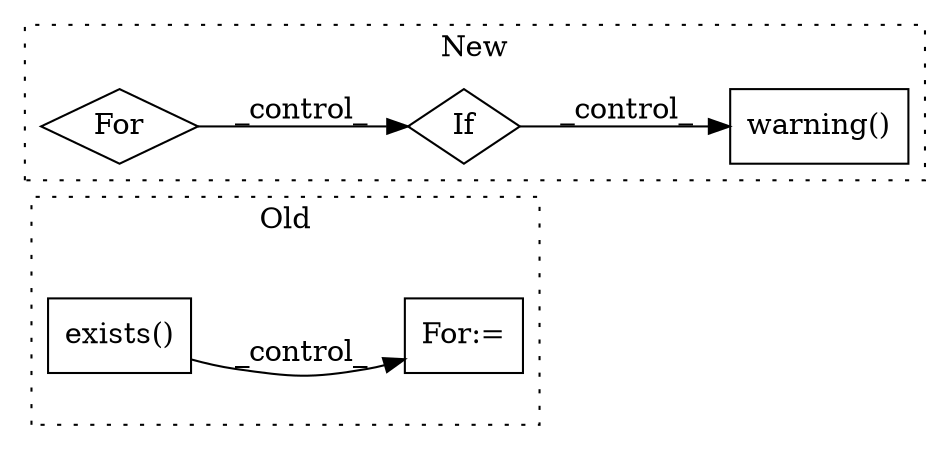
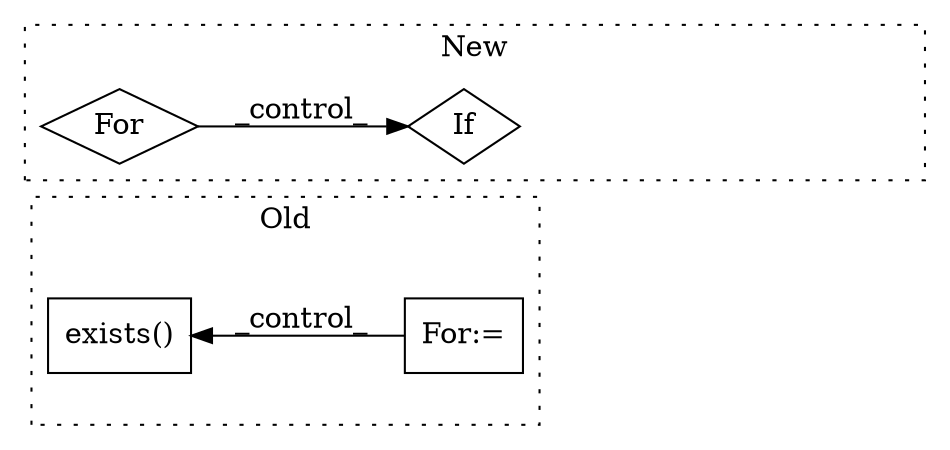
node "warning()": removed
edge "exists()" -> "For:=": reversed
